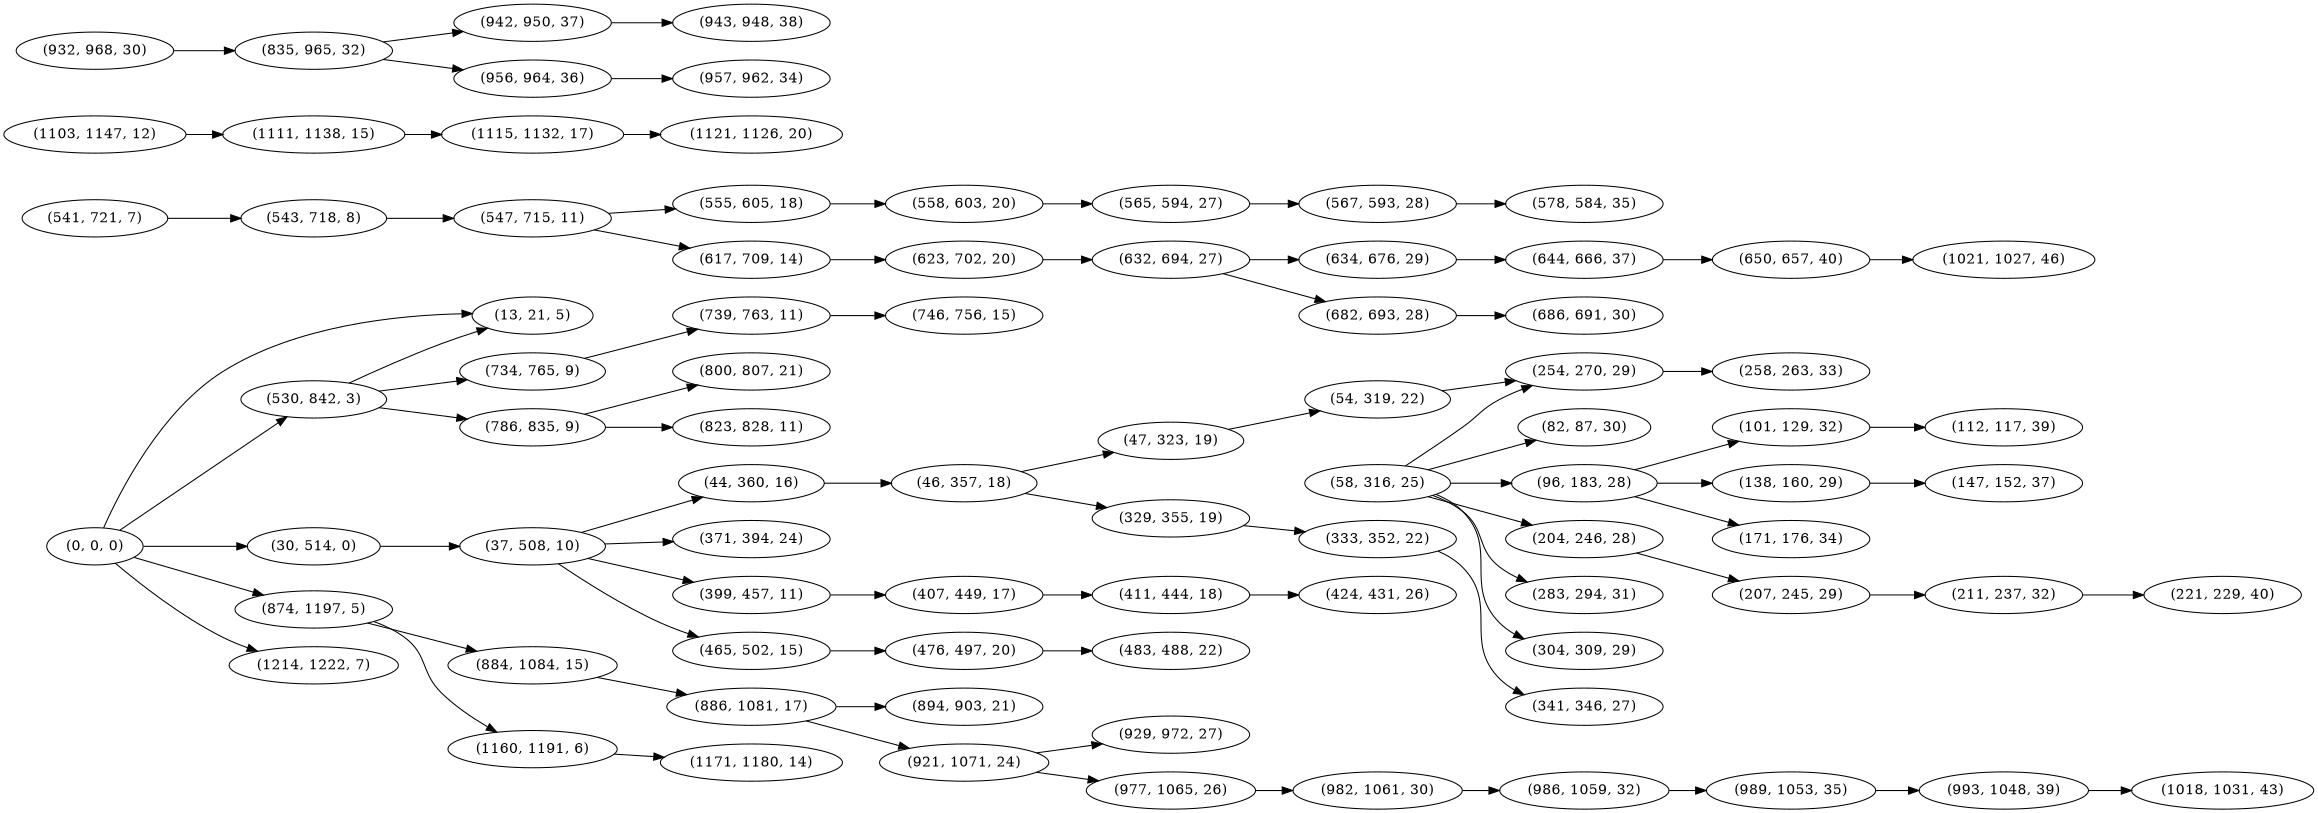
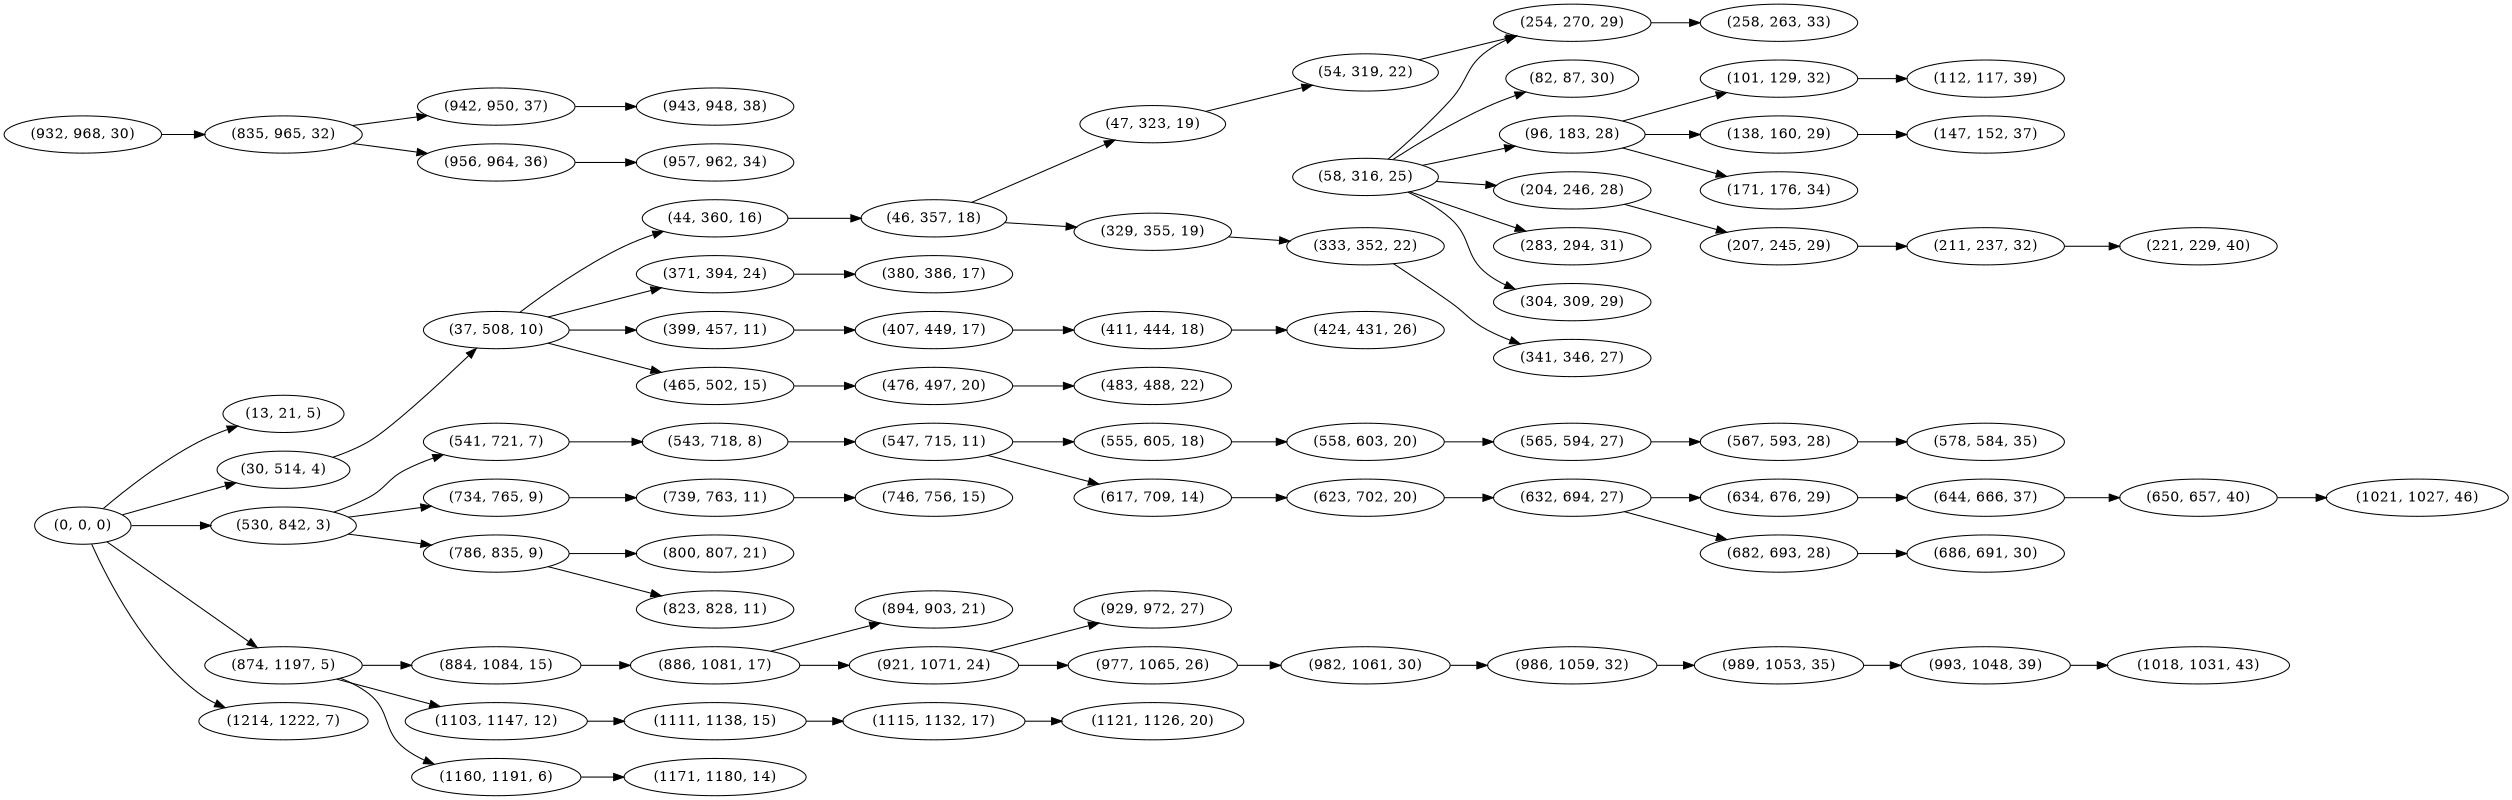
node "(380, 386, 17)": added
edge "(530, 842, 3)" -> "(13, 21, 5)": now "(530, 842, 3)" -> "(541, 721, 7)"
node "(30, 514, 0)": label "(30, 514, 0)" -> "(30, 514, 4)"
edge "(874, 1197, 5)" -> "(1103, 1147, 12)": added
